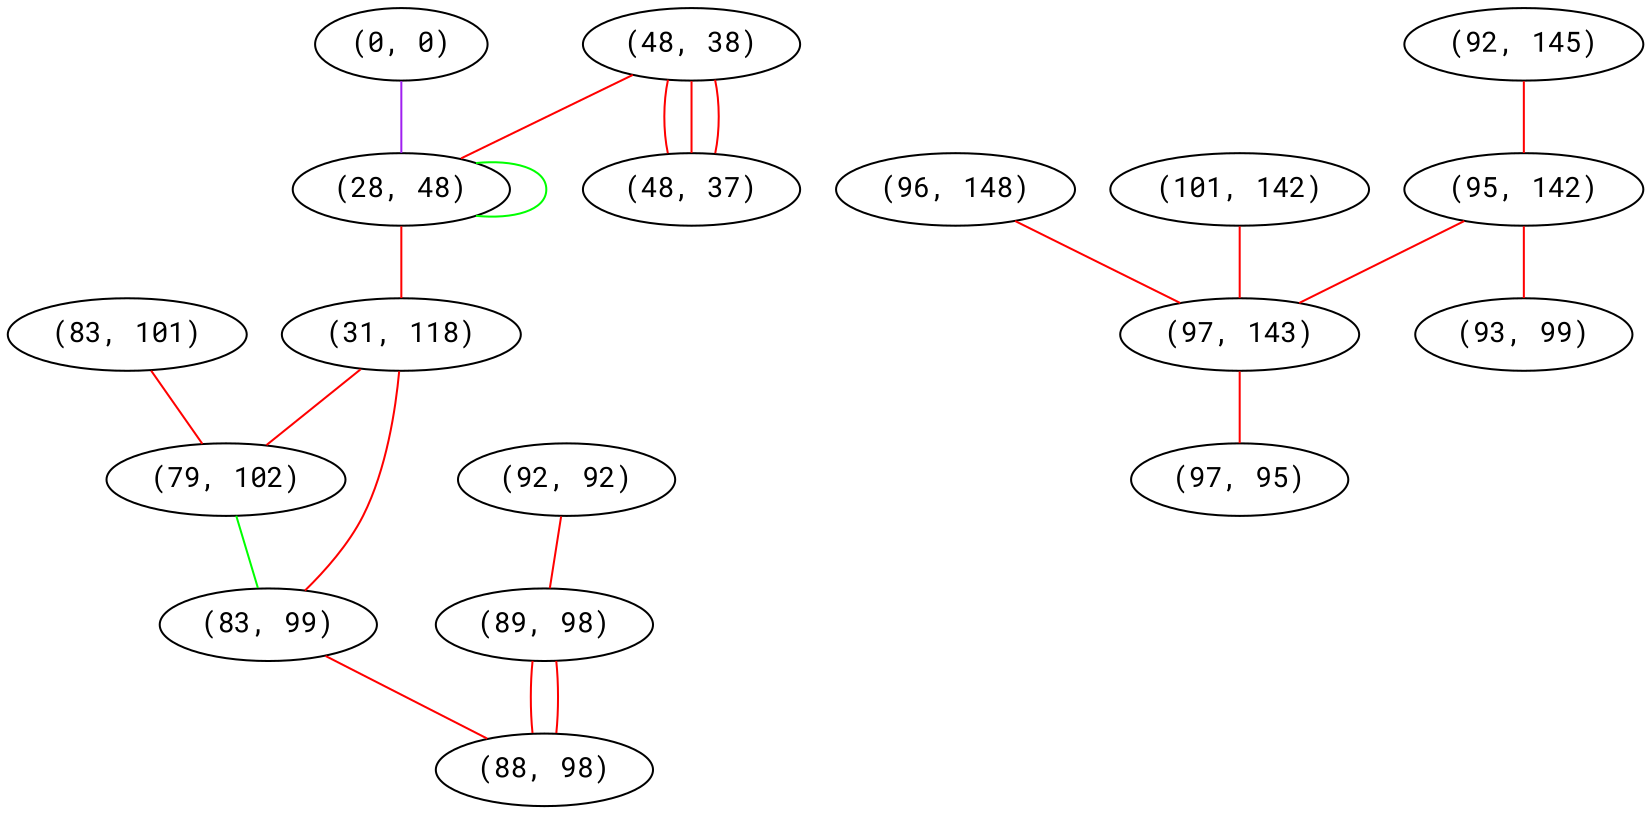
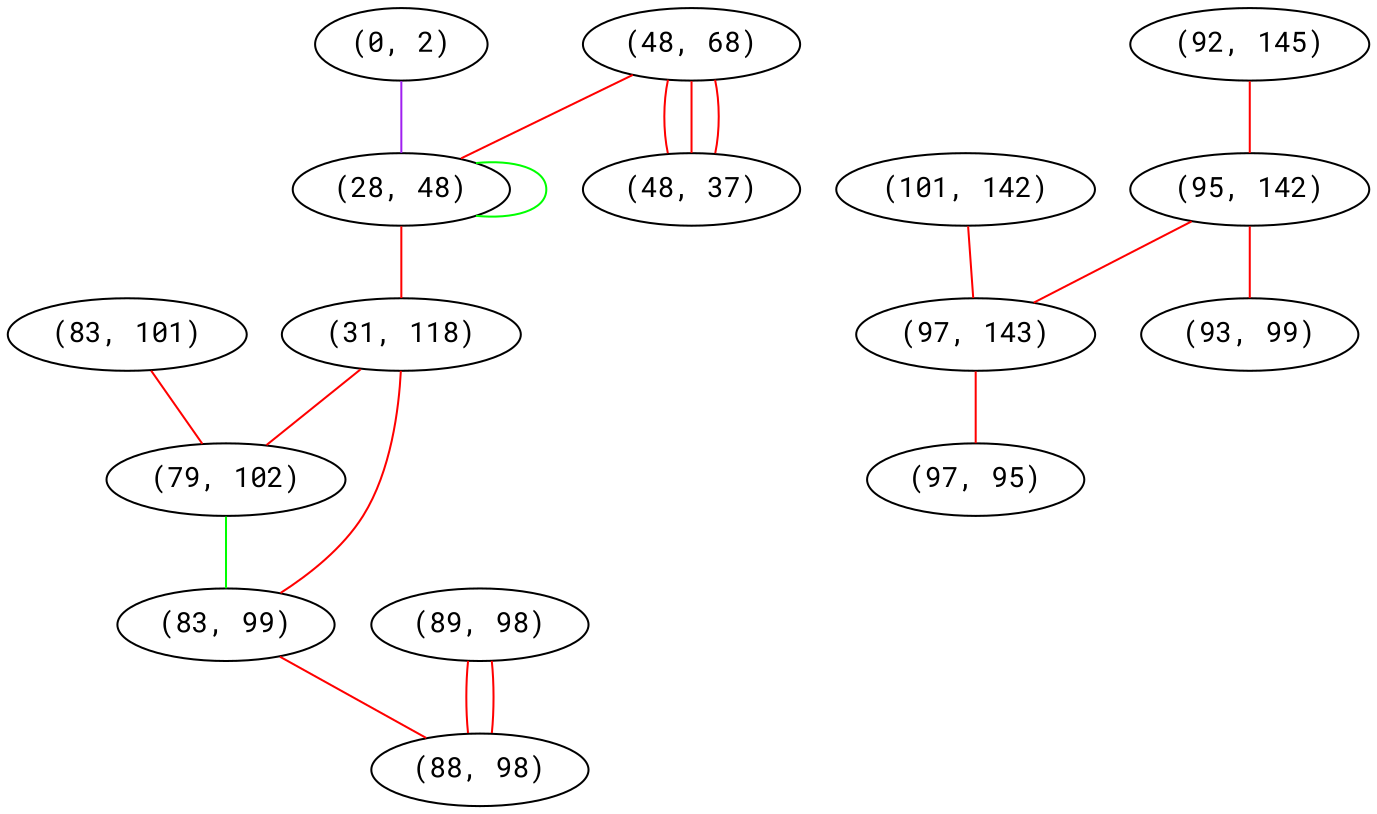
node "(0, 0)": label "(0, 0)" -> "(0, 2)"
node "(48, 38)": label "(48, 38)" -> "(48, 68)"
node "(96, 148)": removed
node "(92, 92)": removed
